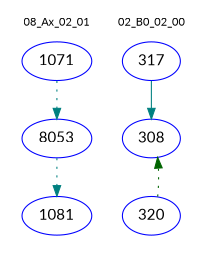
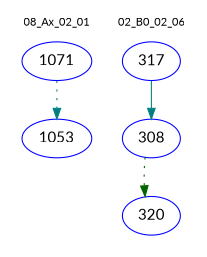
cluster "02_B0_02_00": label "02_B0_02_00" -> "02_B0_02_06"
node "8053": label "8053" -> "1053"
edge "320" -> "308": reversed
node "1081": removed
